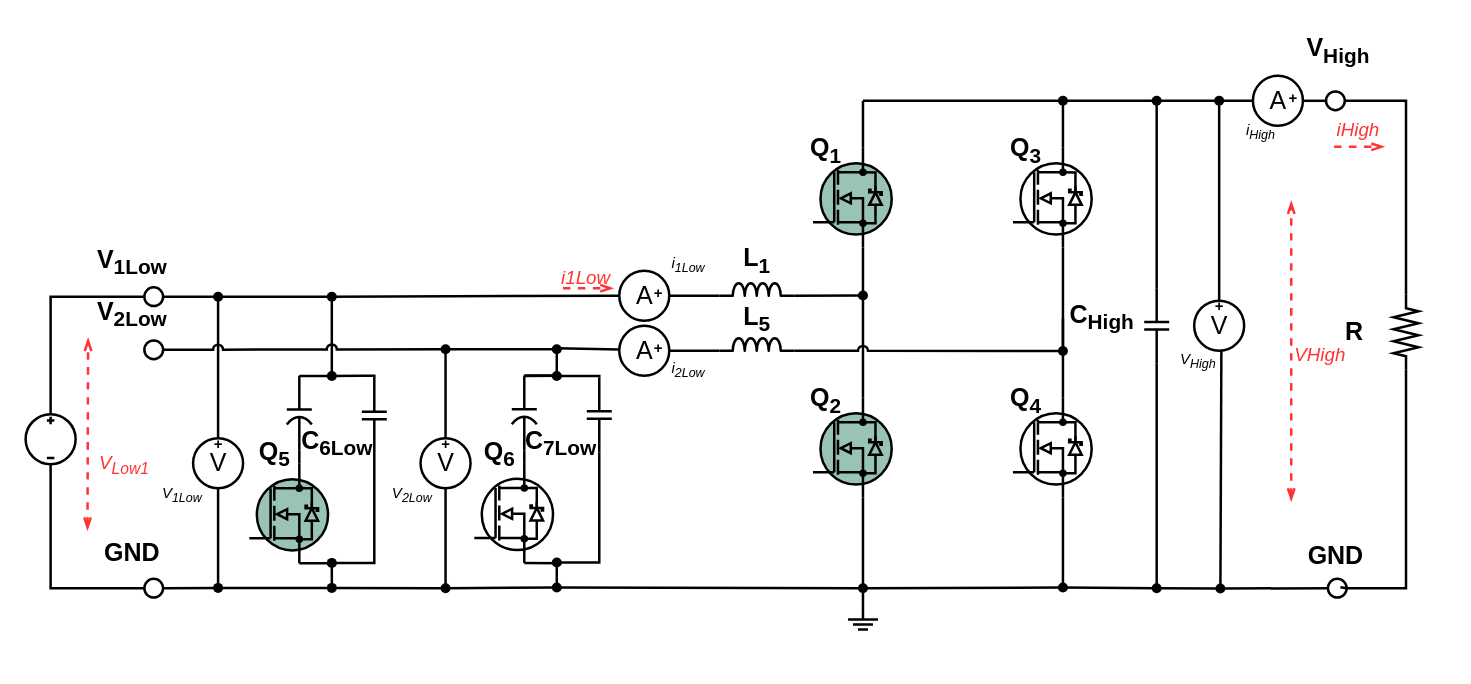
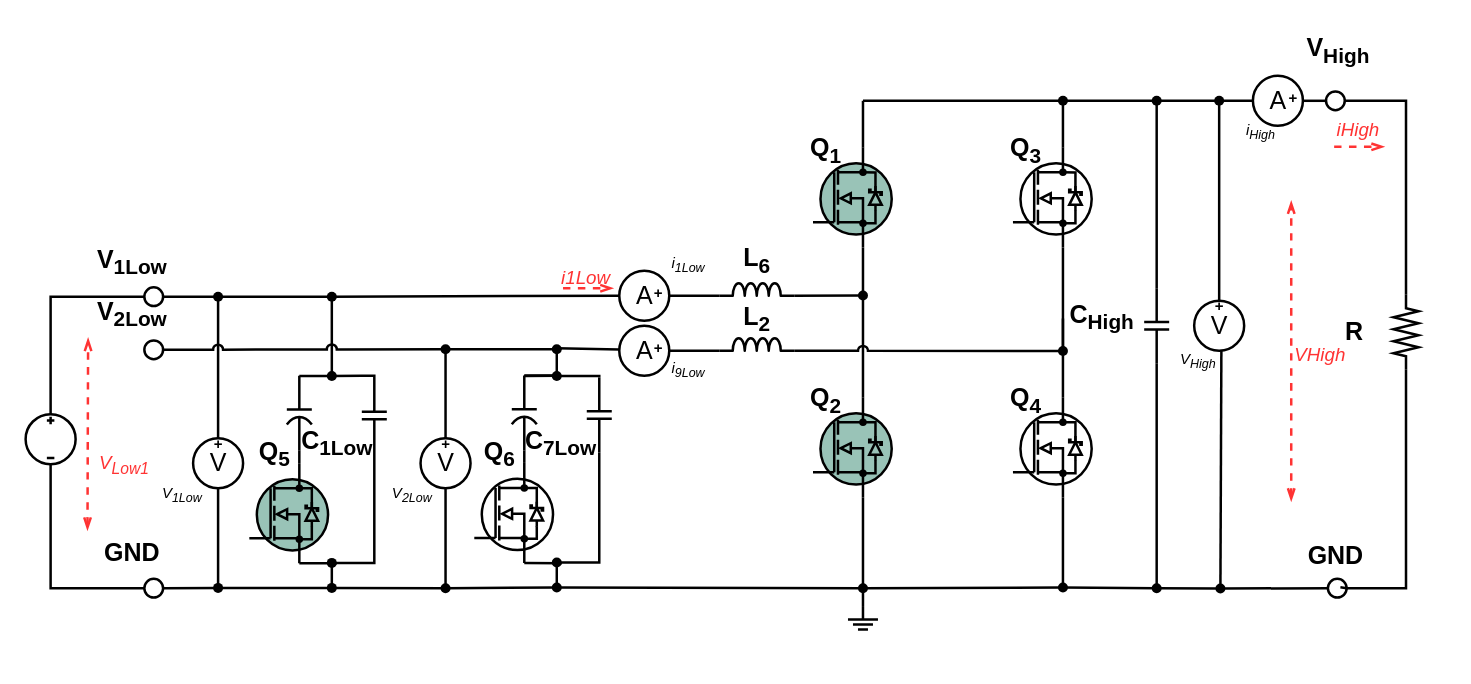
node "L1": label "L1" -> "L6"
node "L5": label "L5" -> "L2"
node "i2Low": label "i2Low" -> "i9Low"
node "C6Low": label "C6Low" -> "C1Low"
